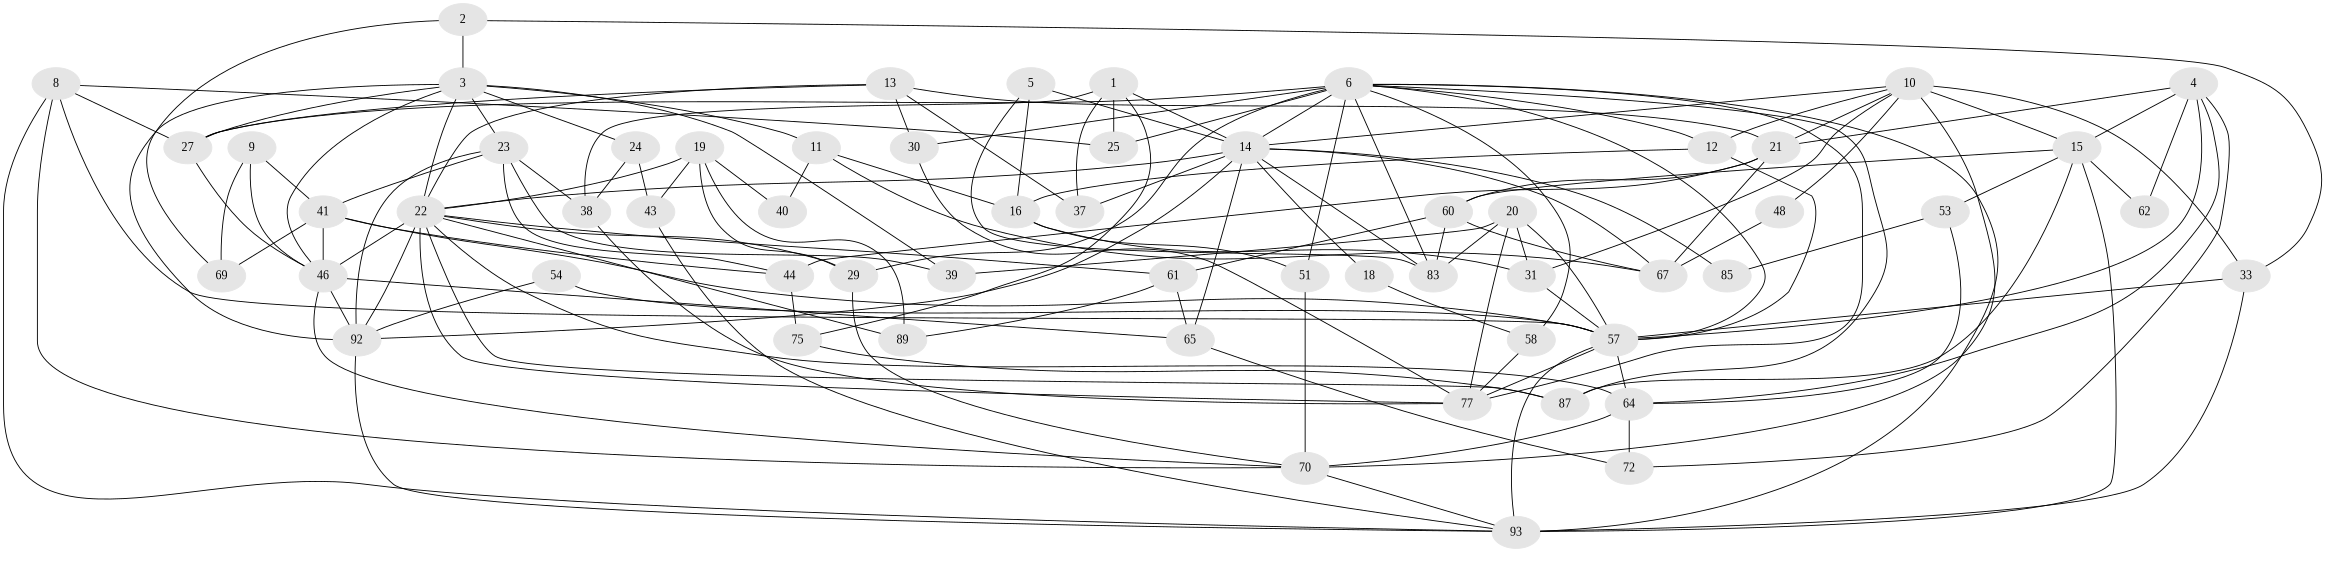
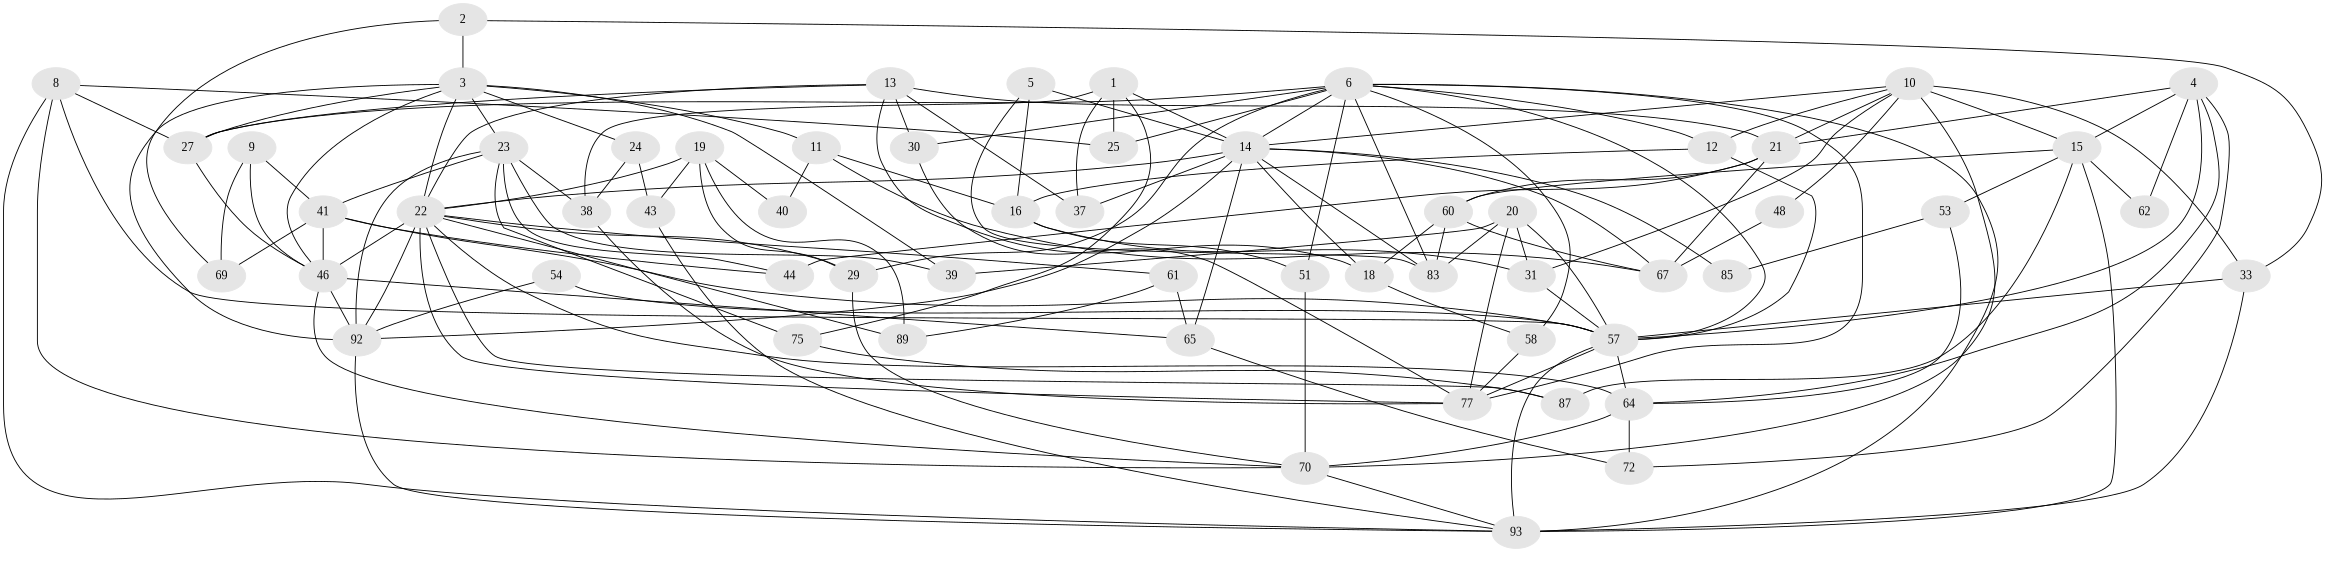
edge "6" -- "87": removed
edge "60" -- "61": now "60" -- "18"
edge "13" -- "18": added
edge "44" -- "75": now "23" -- "75"
